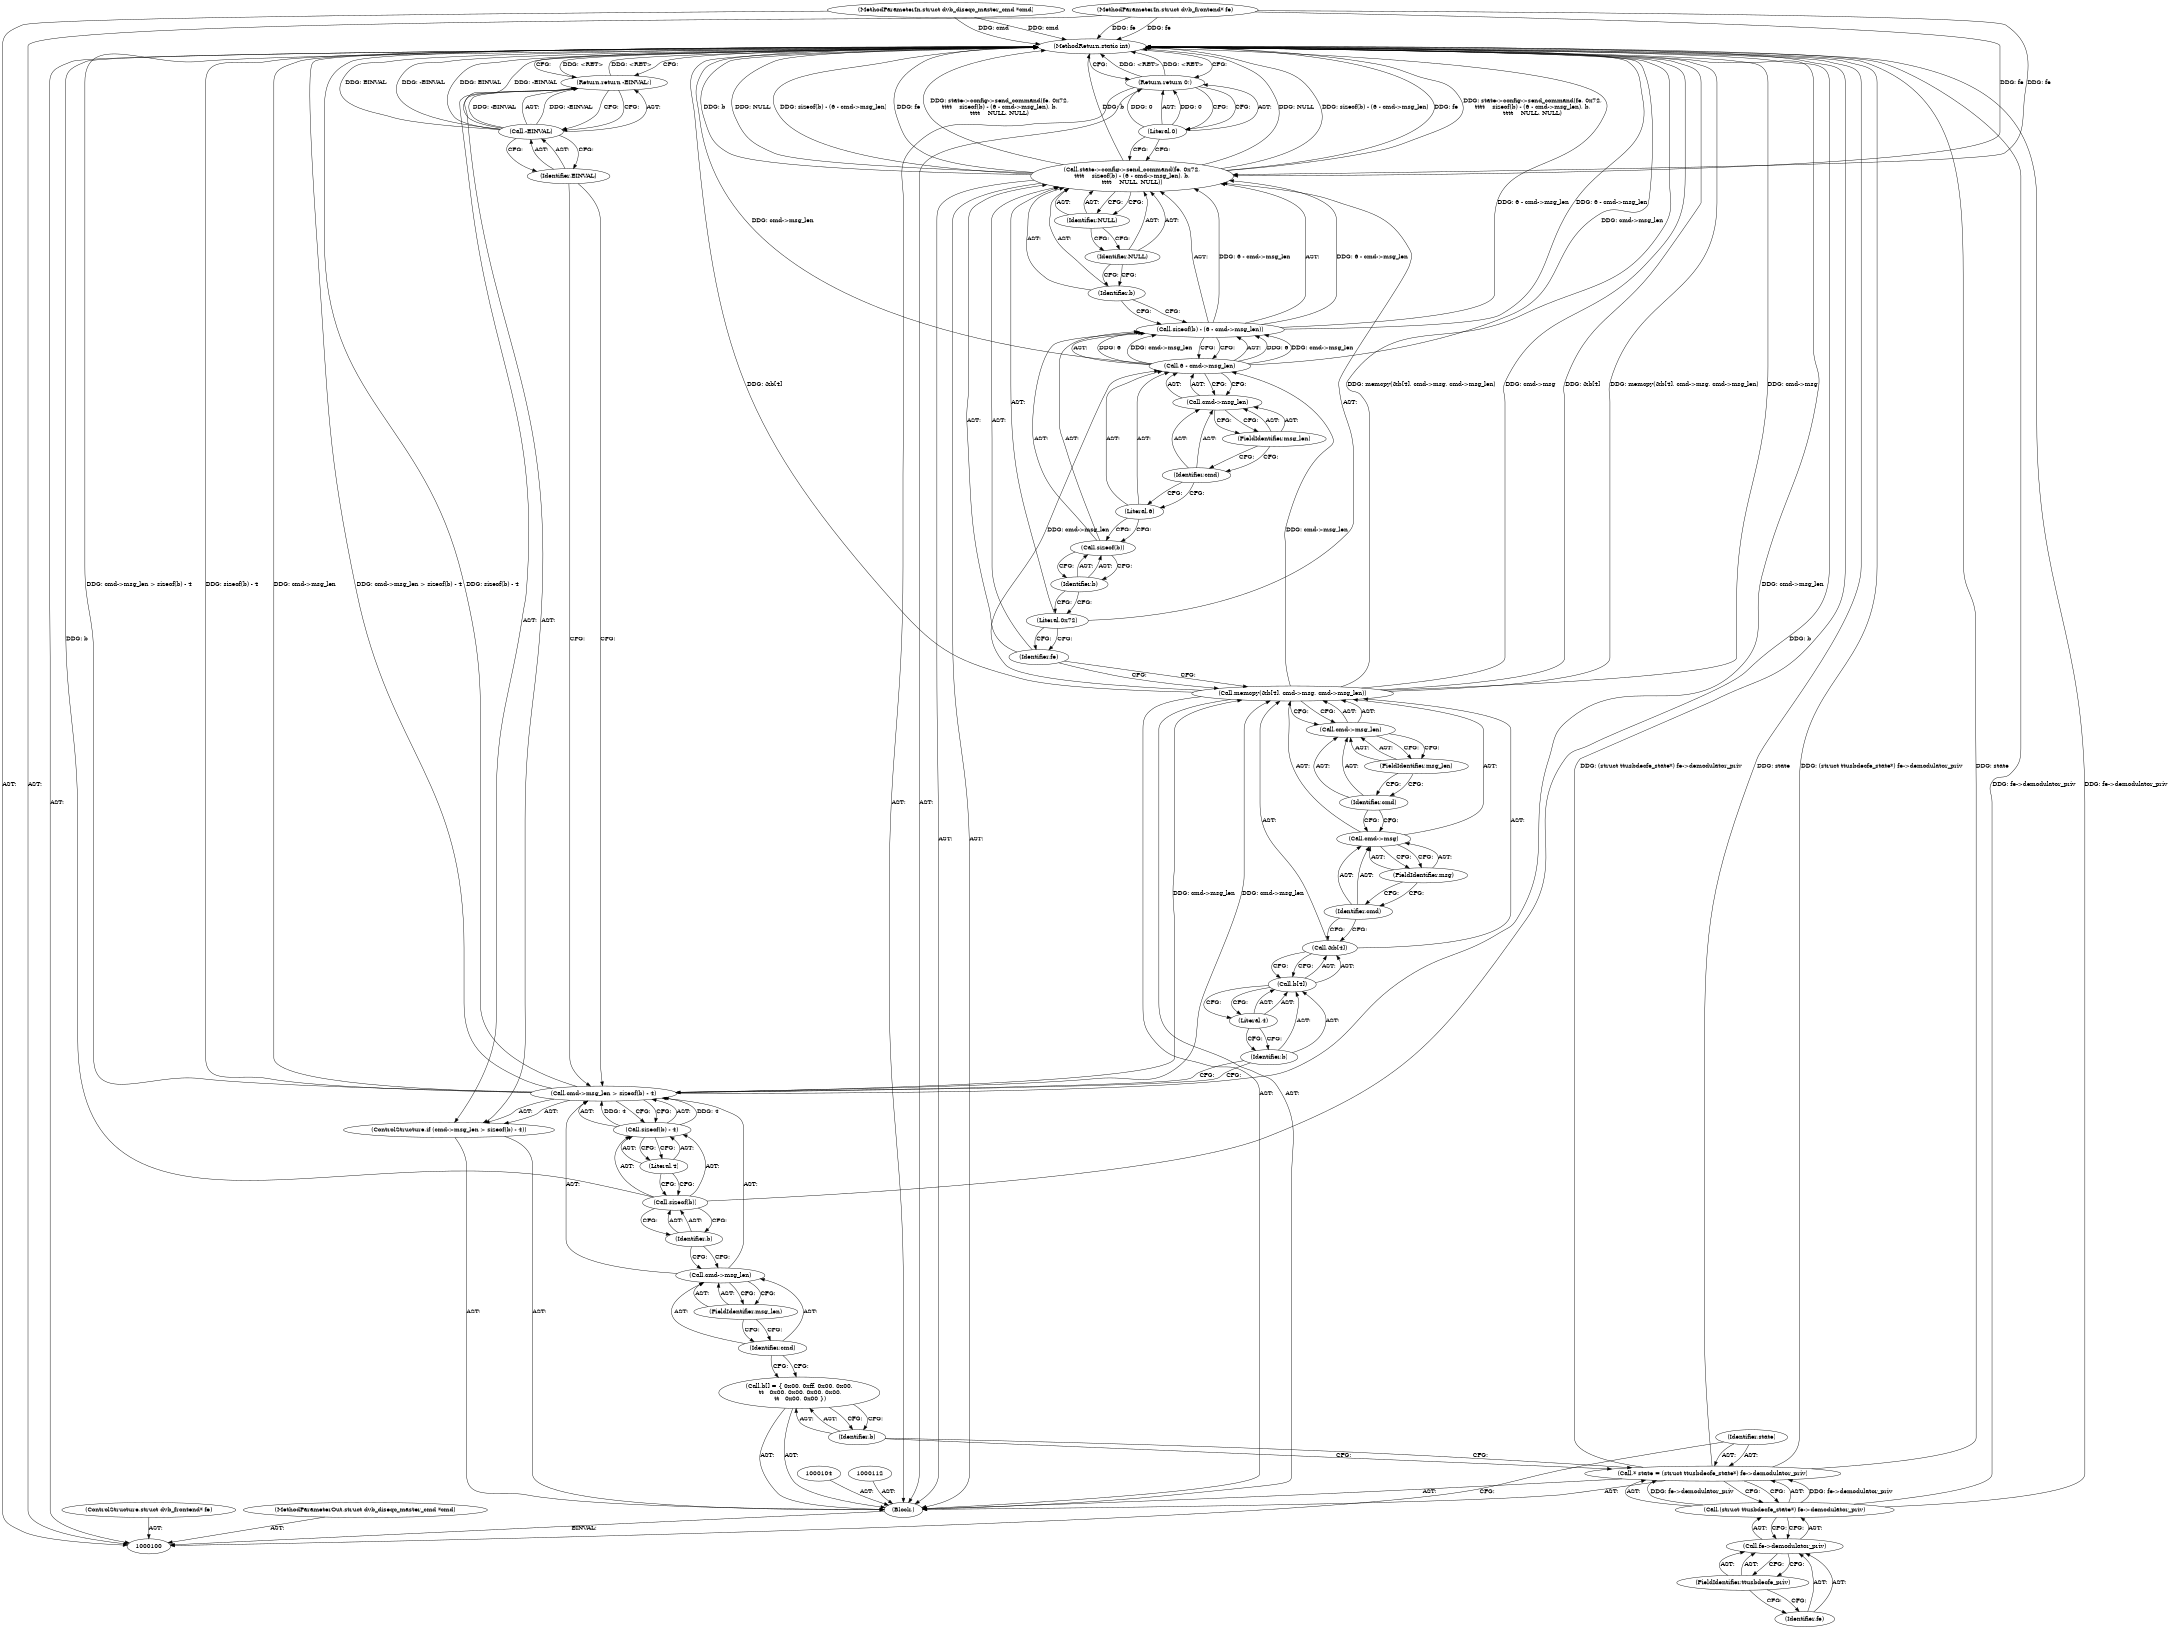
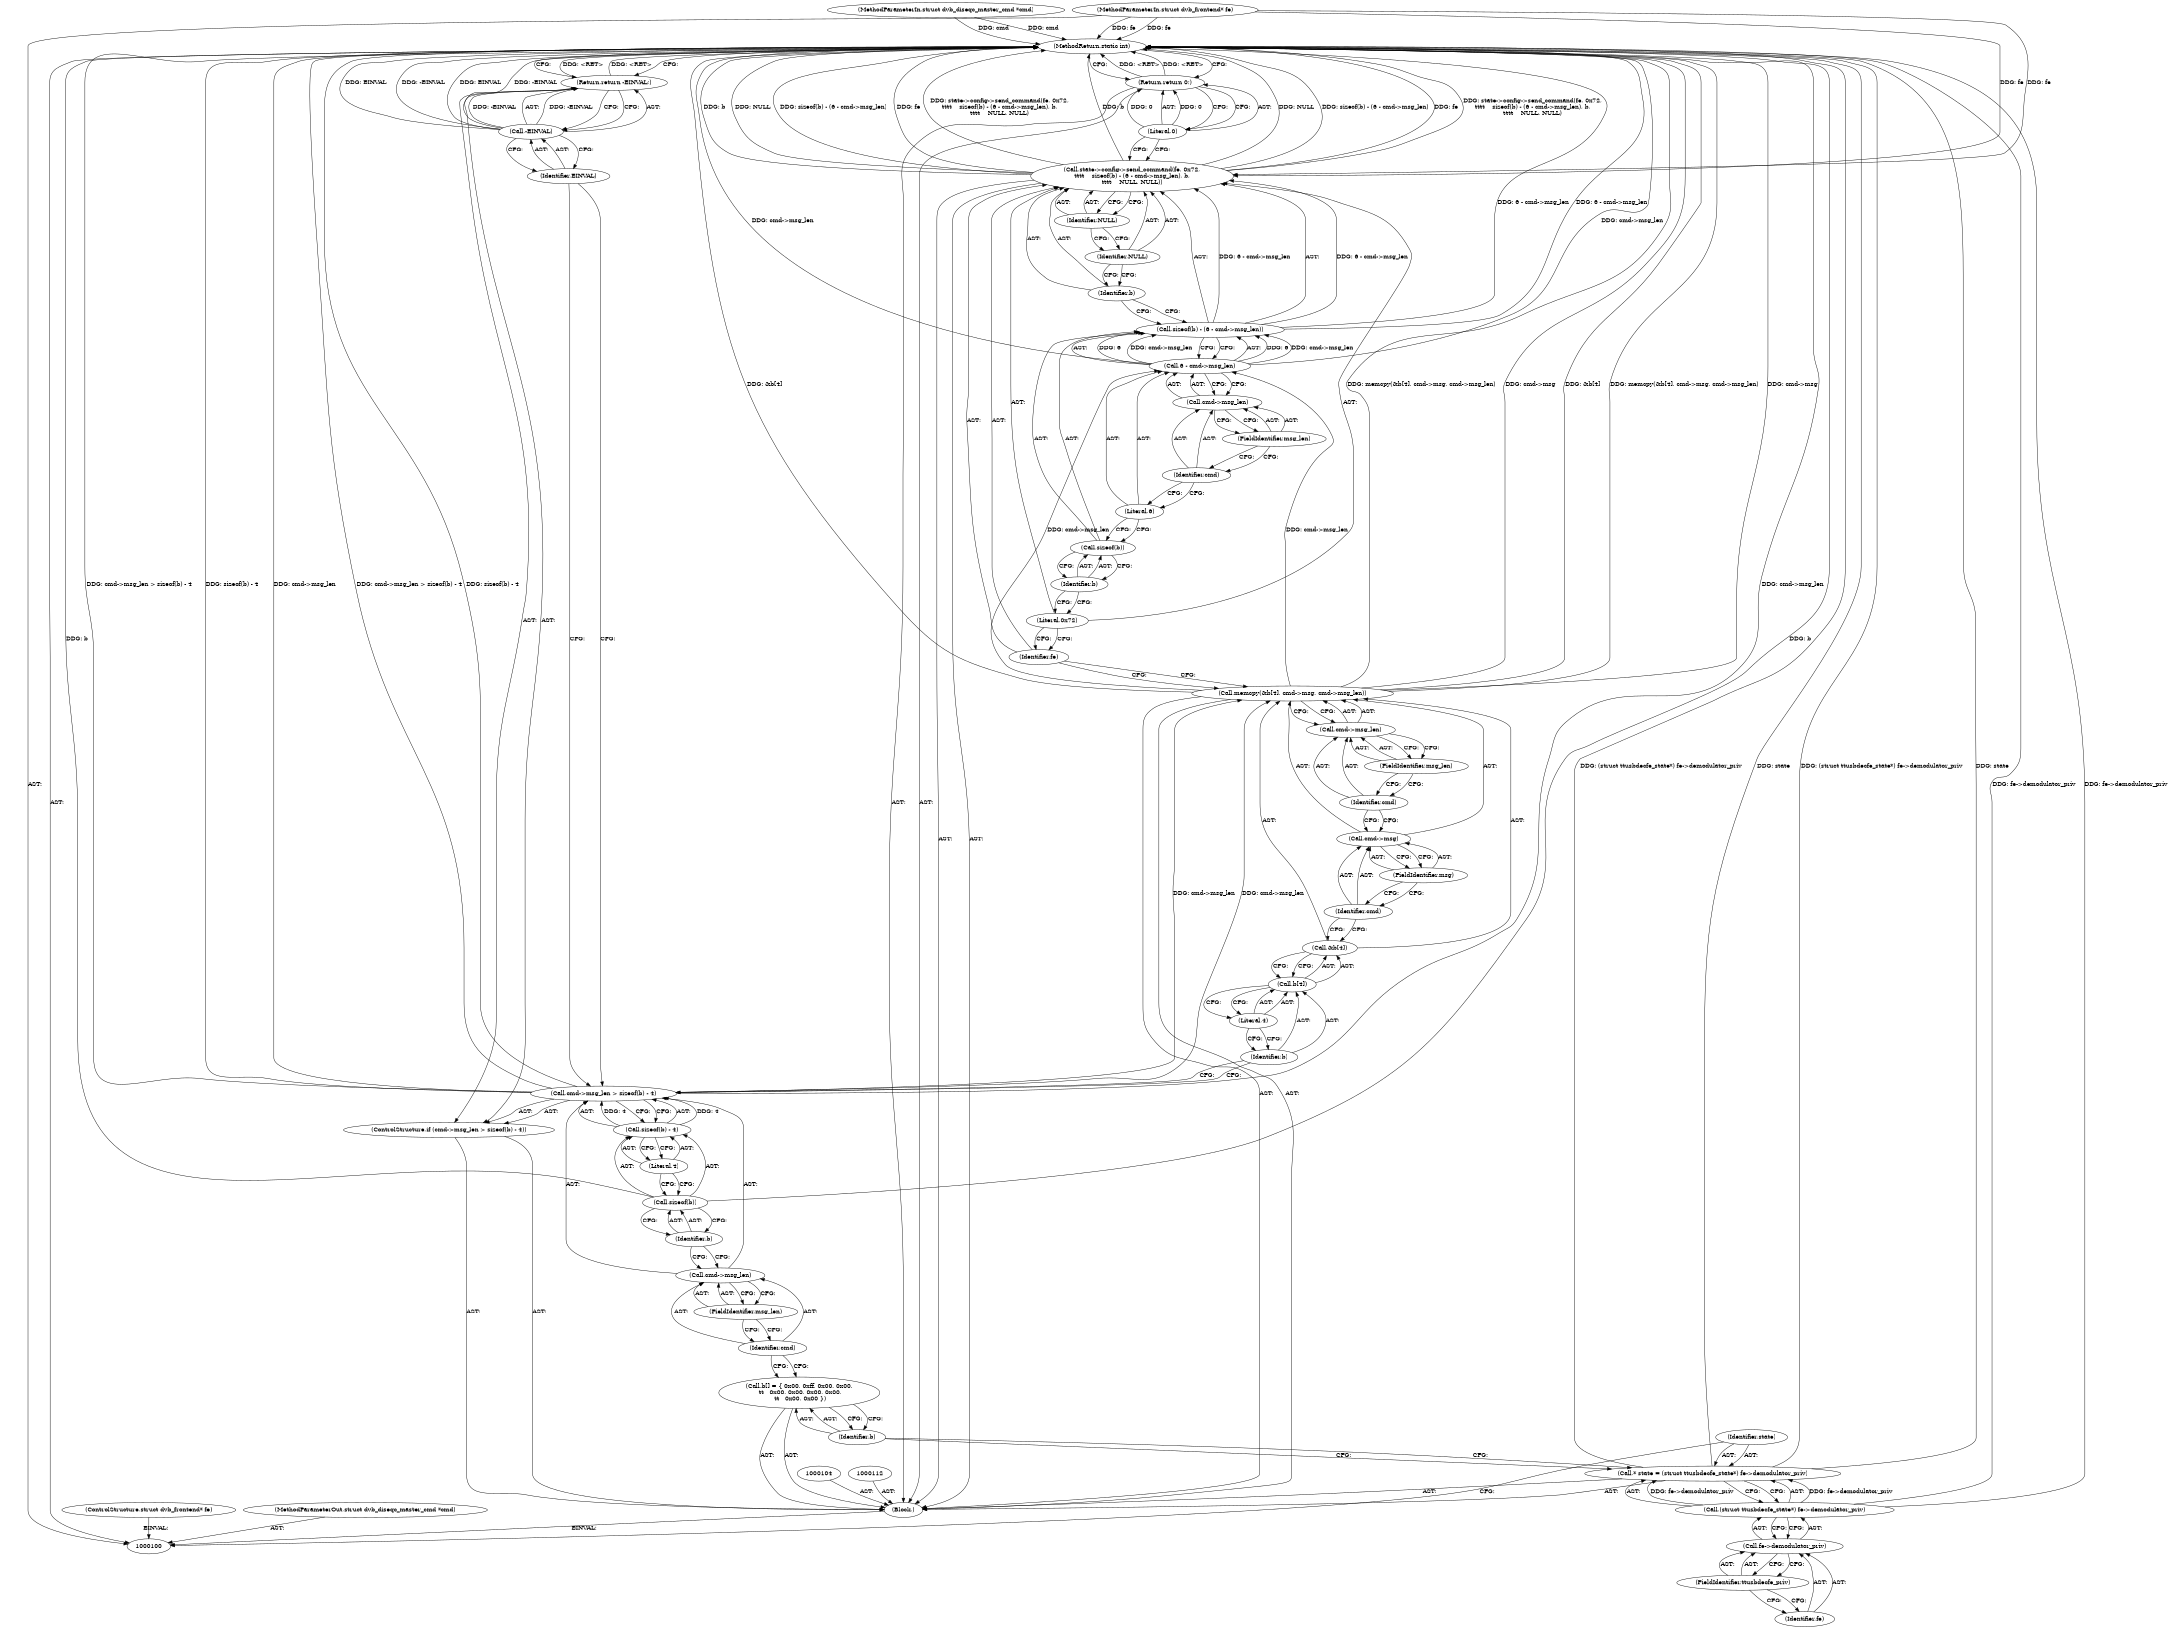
edge "(MethodParameterIn,struct dvb_diseqc_master_cmd *cmd)" -> "1000100": removed, label "AST:"
edge "(ControlStructure,struct dvb_frontend* fe)" -> "1000100": label "AST: " -> "EINVAL: "
